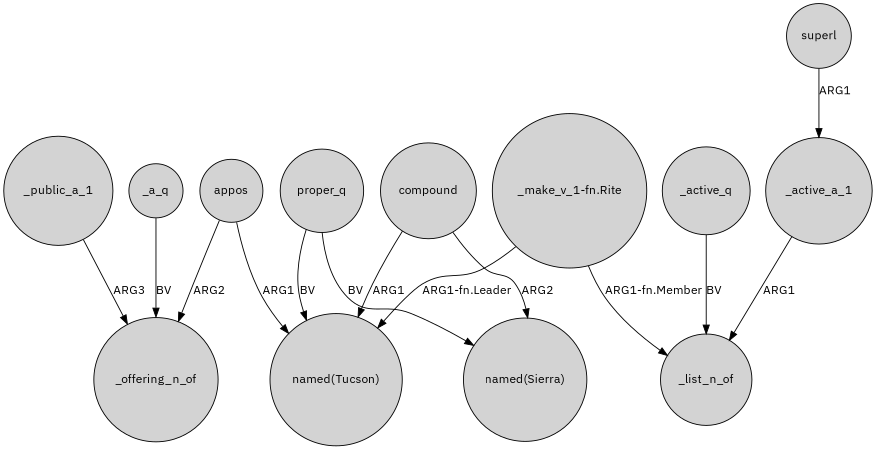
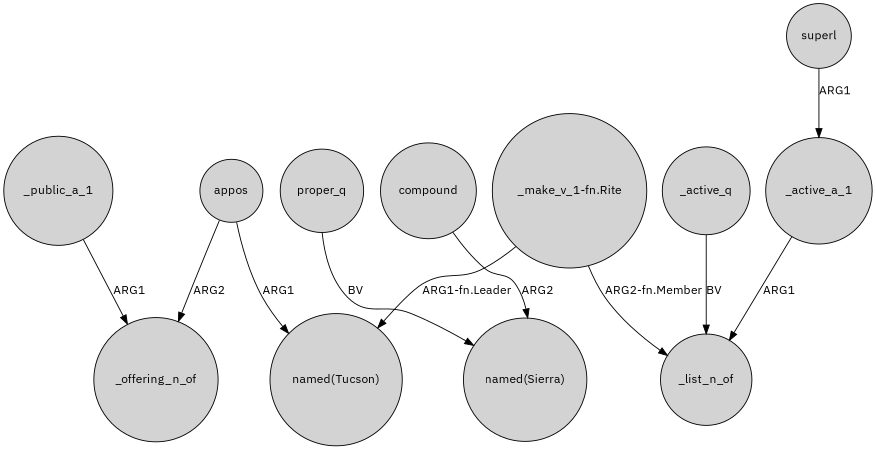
node "_a_q": removed
edge "compound" -> "named(Tucson)": removed, label "ARG1"
edge "proper_q" -> "named(Tucson)": removed, label "BV"
edge "_public_a_1" -> "_offering_n_of": label "ARG3" -> "ARG1"
edge "_make_v_1-fn.Rite" -> "_list_n_of": label "ARG1-fn.Member" -> "ARG2-fn.Member"
